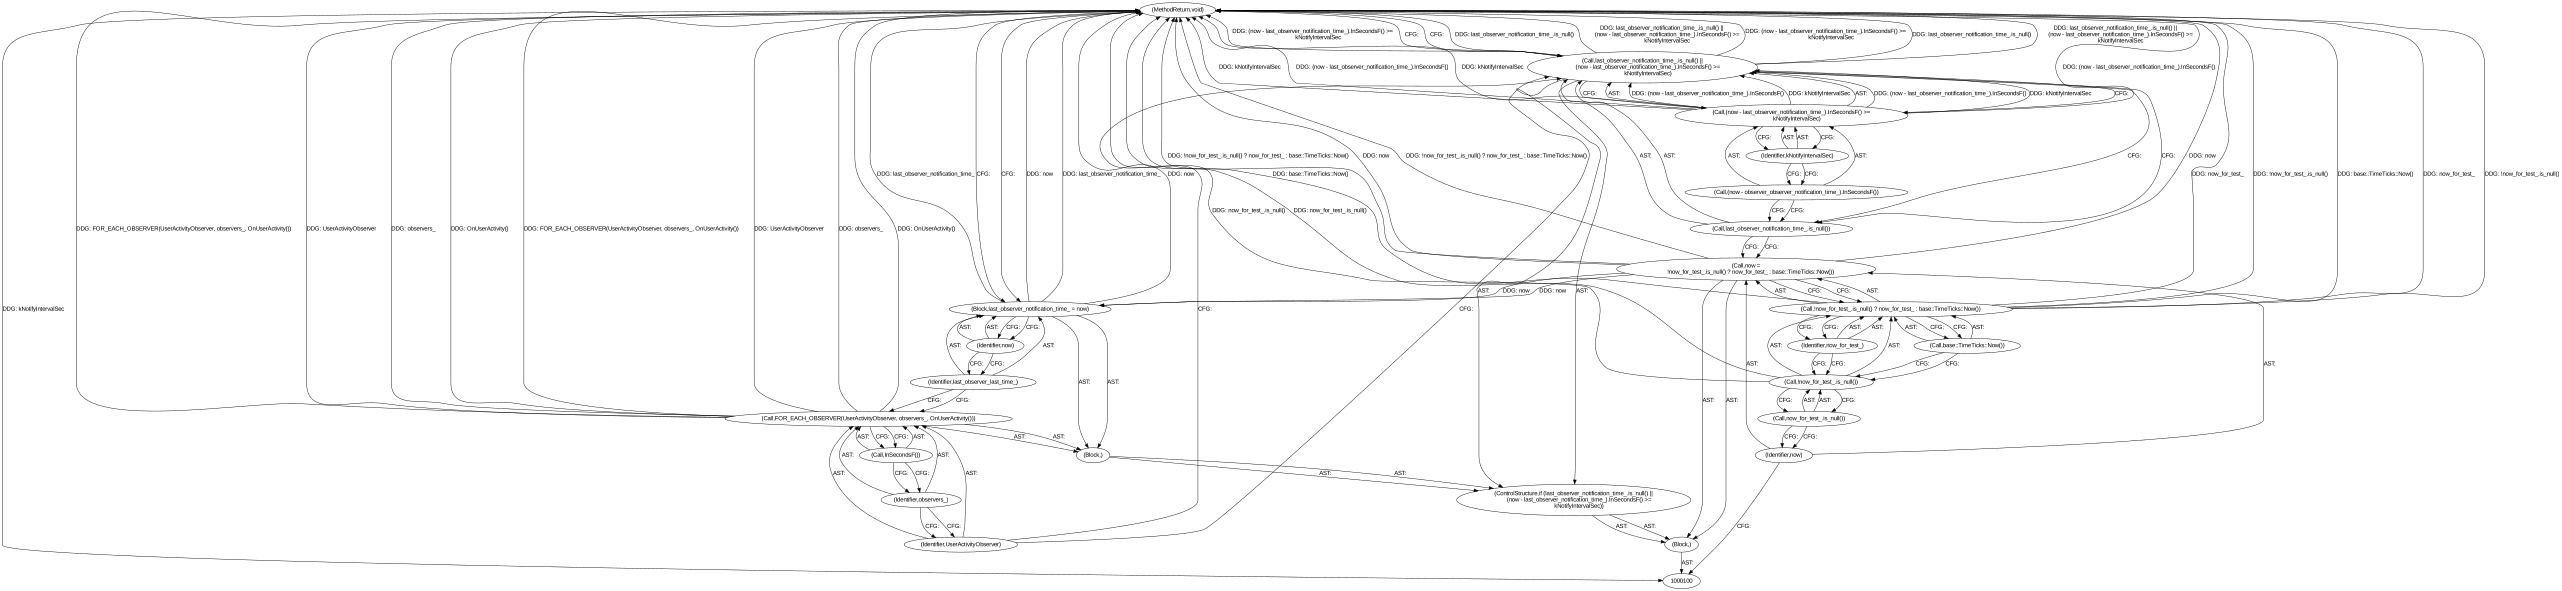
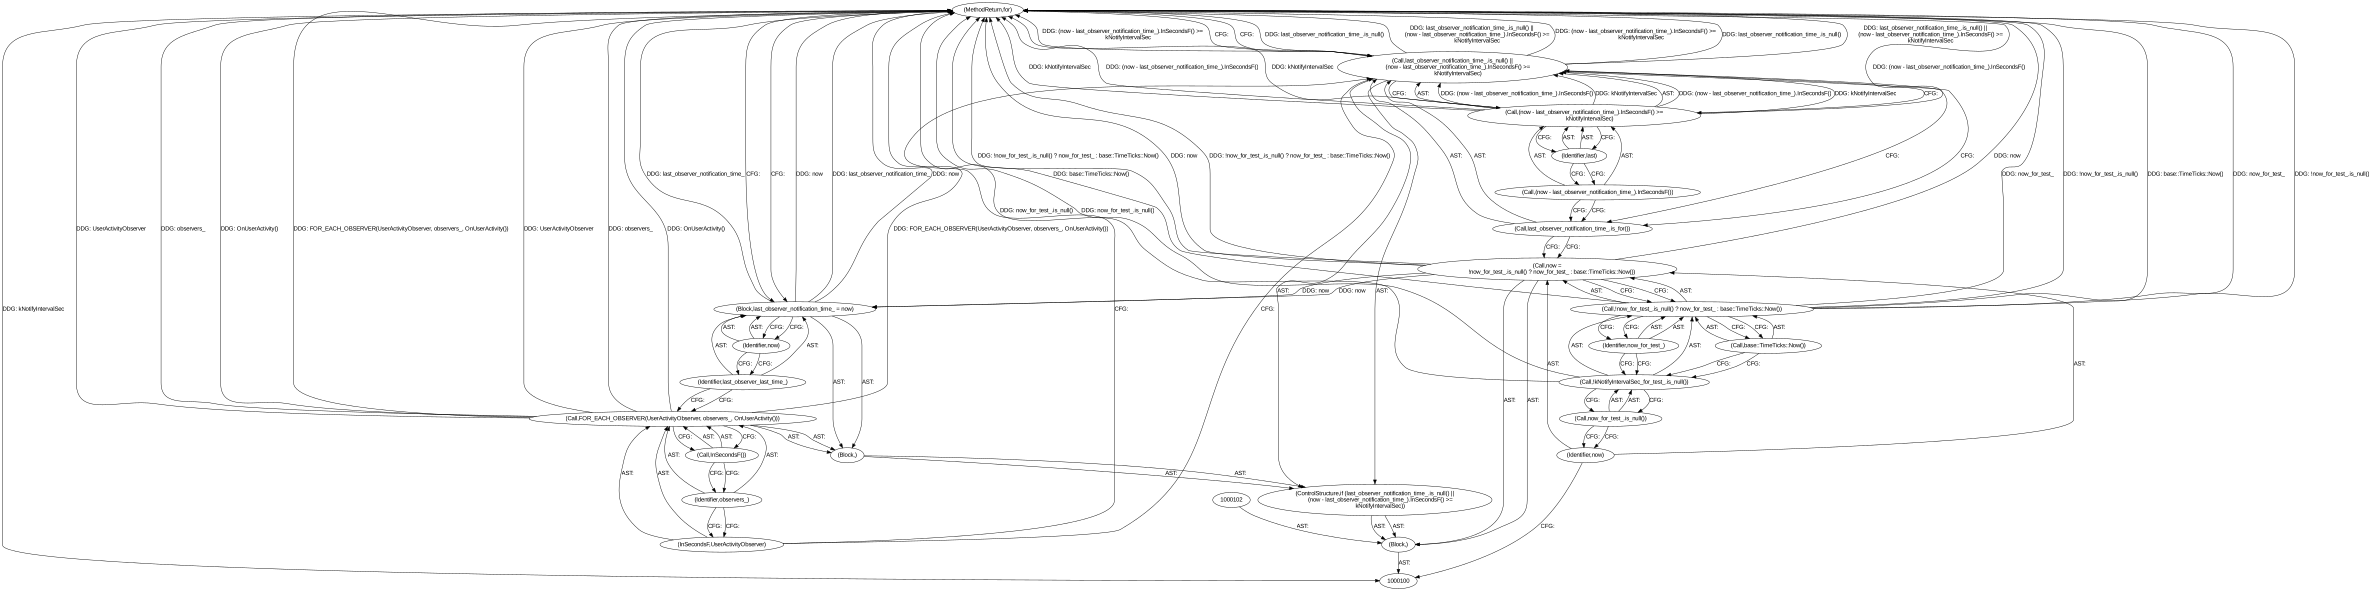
node "(MethodReturn,void)": label "(MethodReturn,void)" -> "(MethodReturn,for)"
node "(Identifier,kNotifyIntervalSec)": label "(Identifier,kNotifyIntervalSec)" -> "(Identifier,last)"
node "(Call,(now - observer_observer_notification_time_).InSecondsF())": label "(Call,(now - observer_observer_notification_time_).InSecondsF())" -> "(Call,(now - last_observer_notification_time_).InSecondsF())"
node "(Call,last_observer_notification_time_.is_null())": label "(Call,last_observer_notification_time_.is_null())" -> "(Call,last_observer_notification_time_.is_for())"
node "(Call,!now_for_test_.is_null())": label "(Call,!now_for_test_.is_null())" -> "(Call,!kNotifyIntervalSec_for_test_.is_null())"
node "1000102": added
node "(Identifier,UserActivityObserver)": label "(Identifier,UserActivityObserver)" -> "(InSecondsF,UserActivityObserver)"
